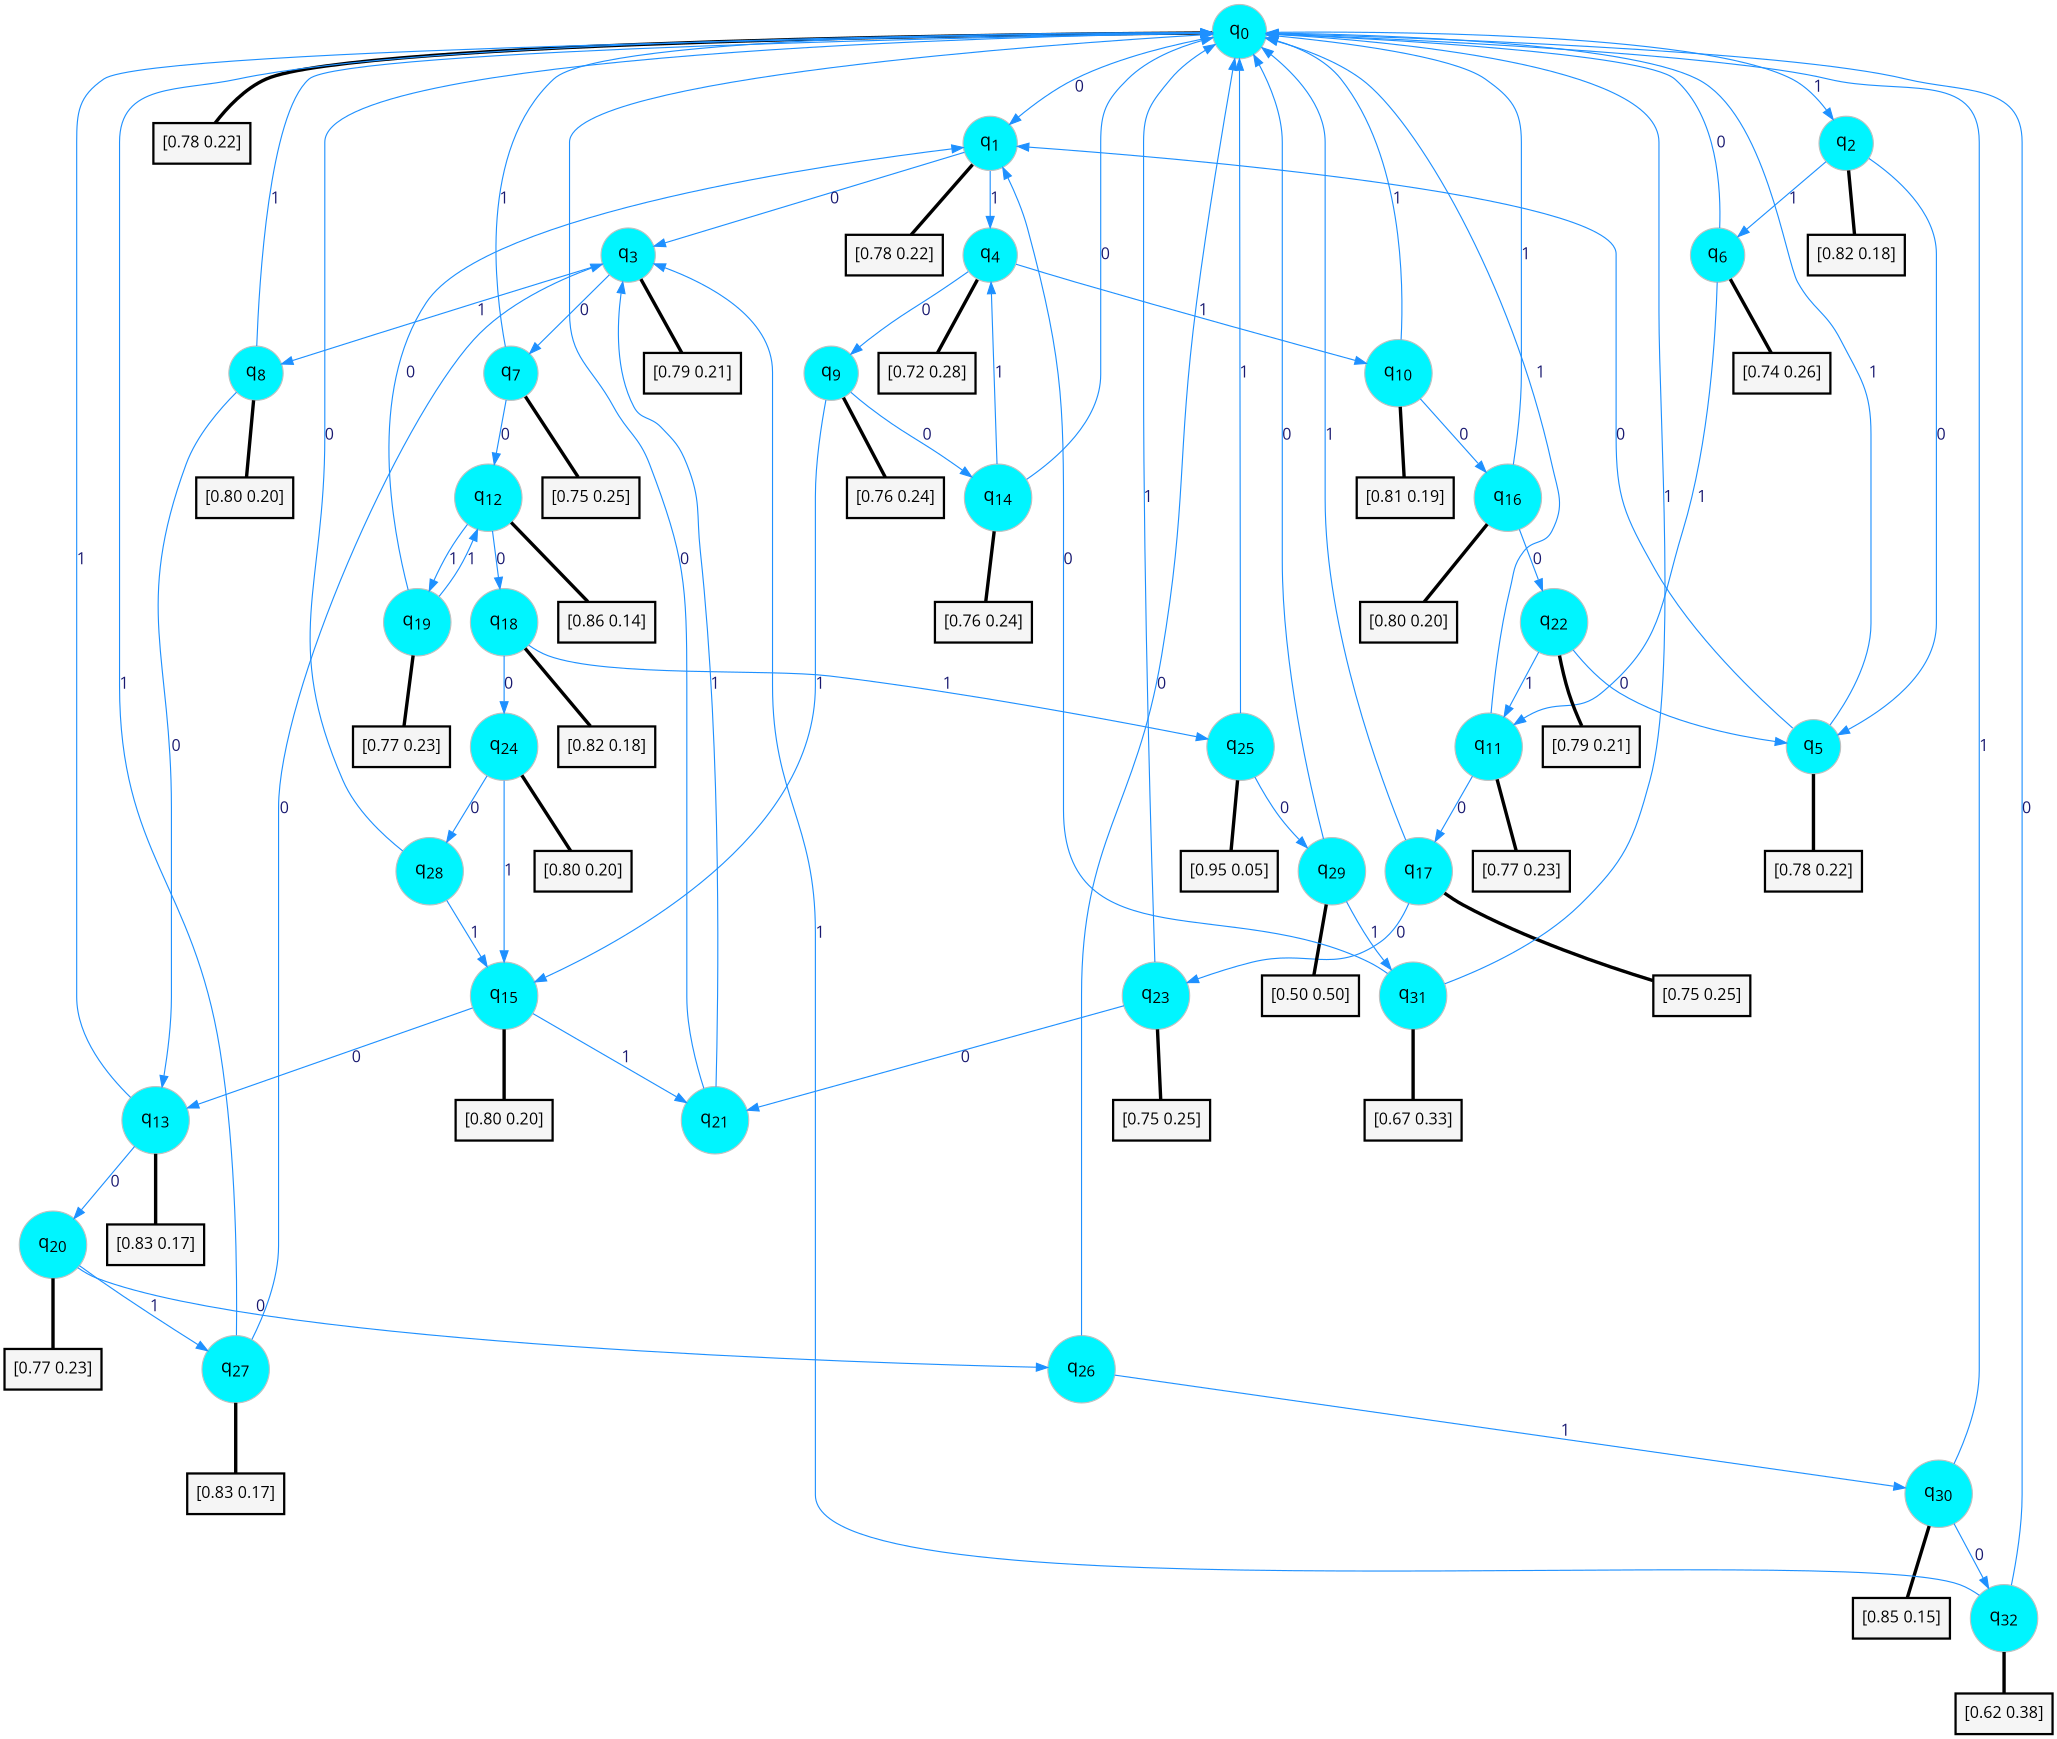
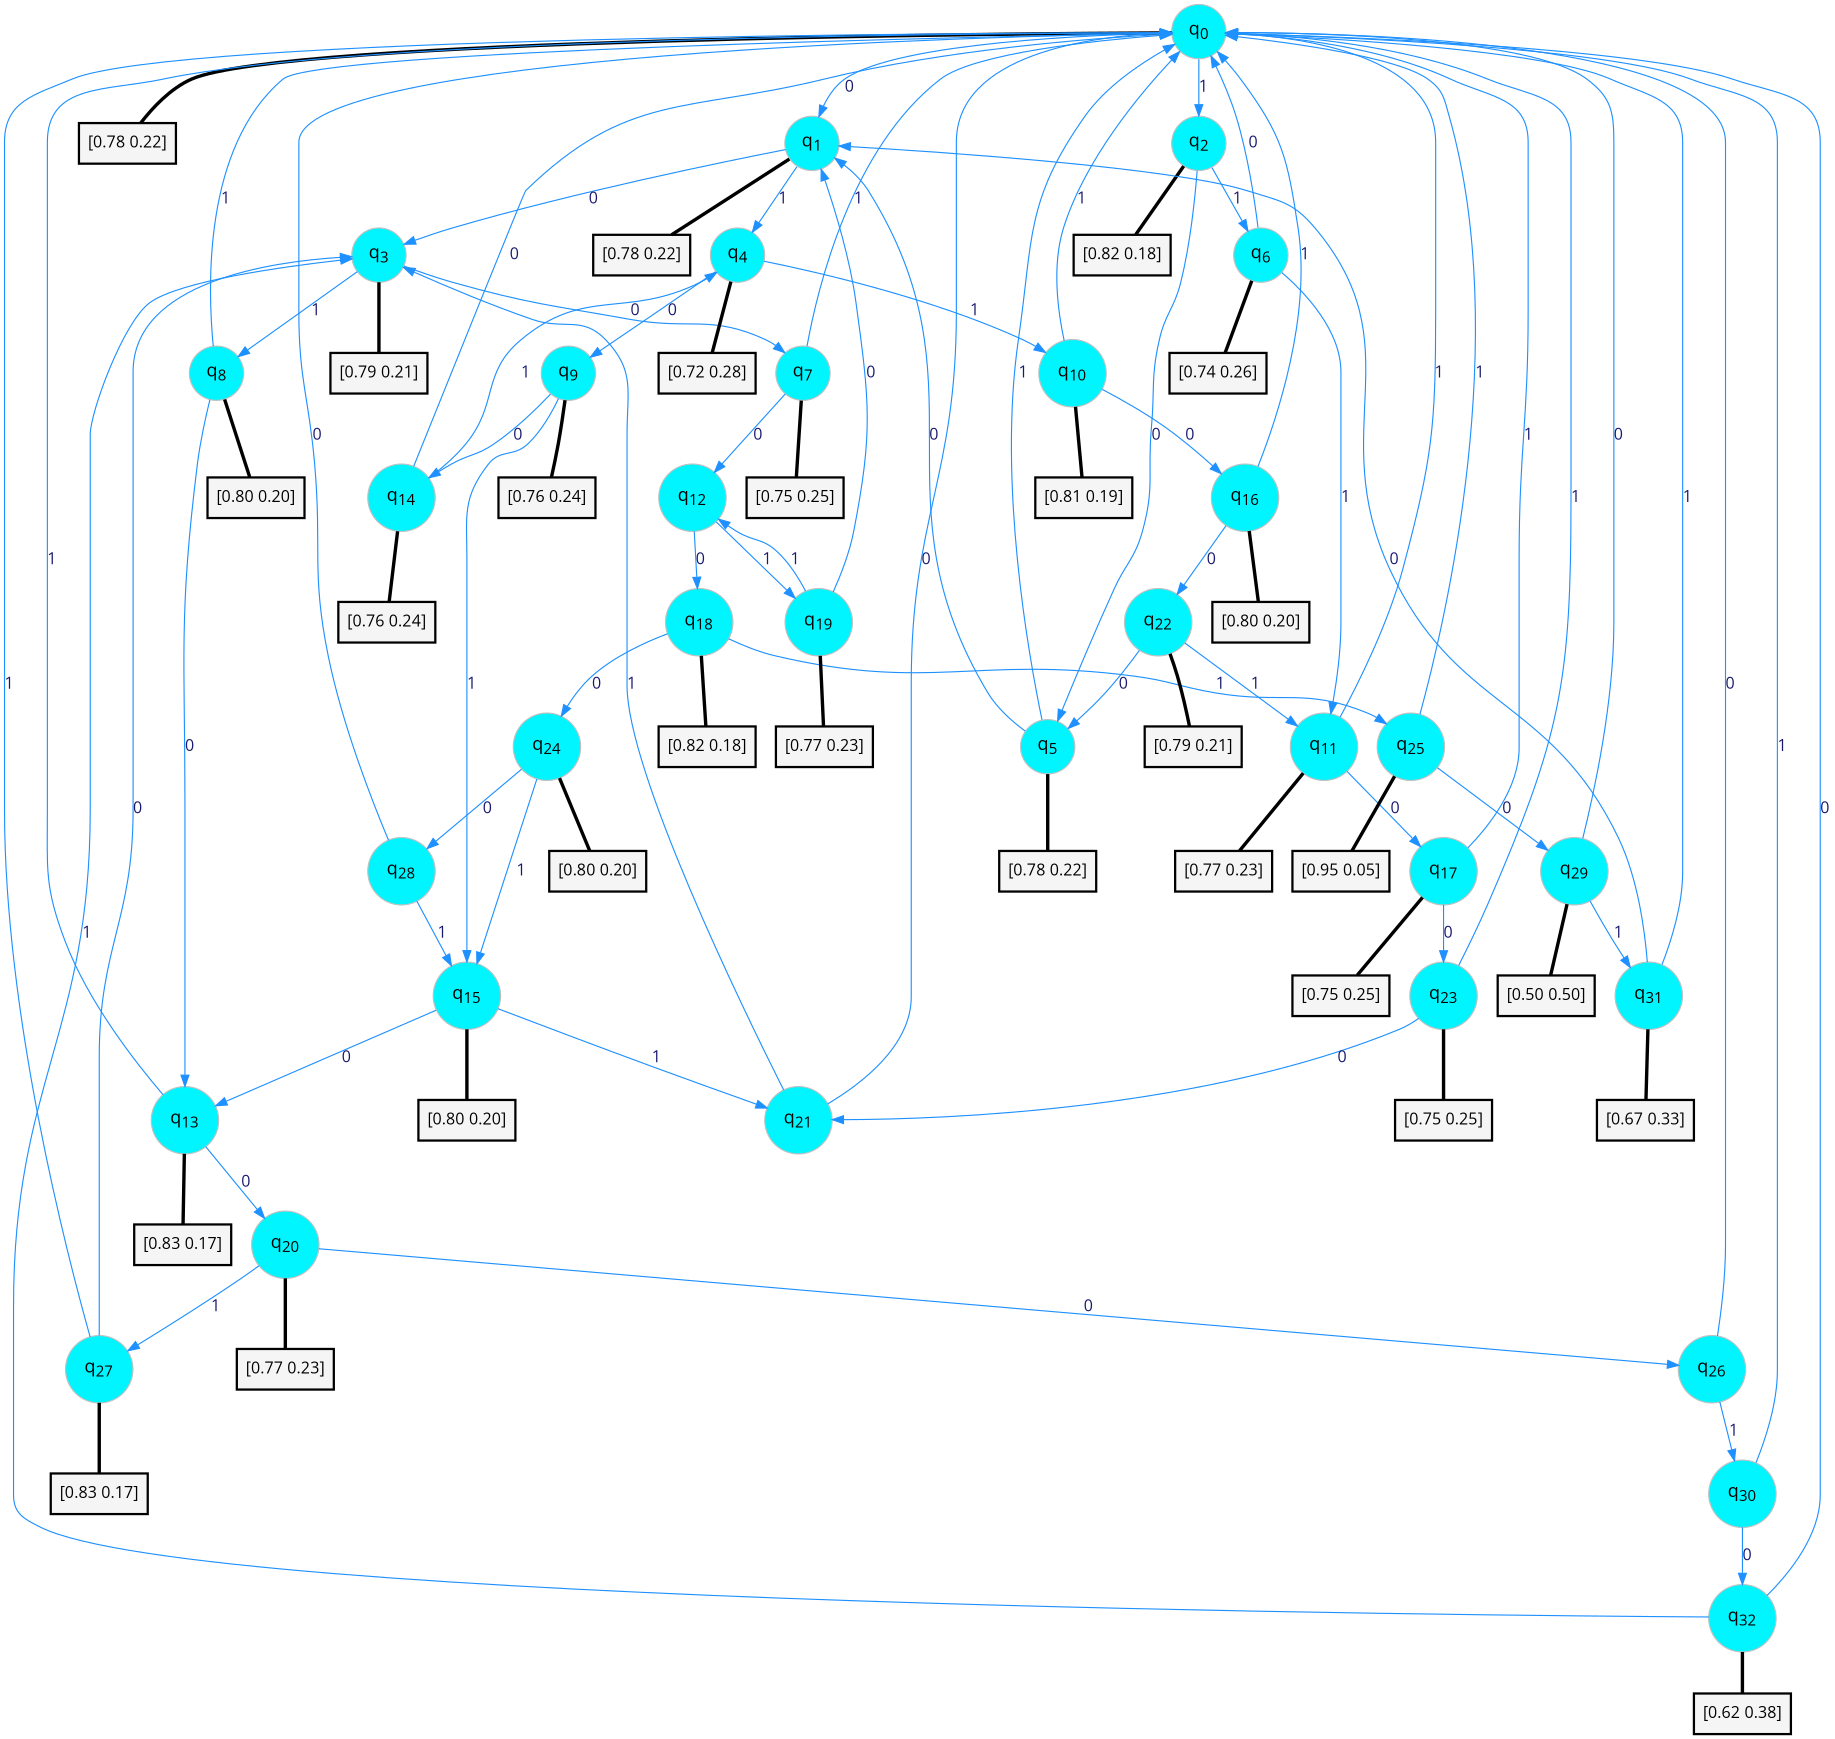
node "[0.86 0.14]": removed
node "[0.85 0.15]": removed
